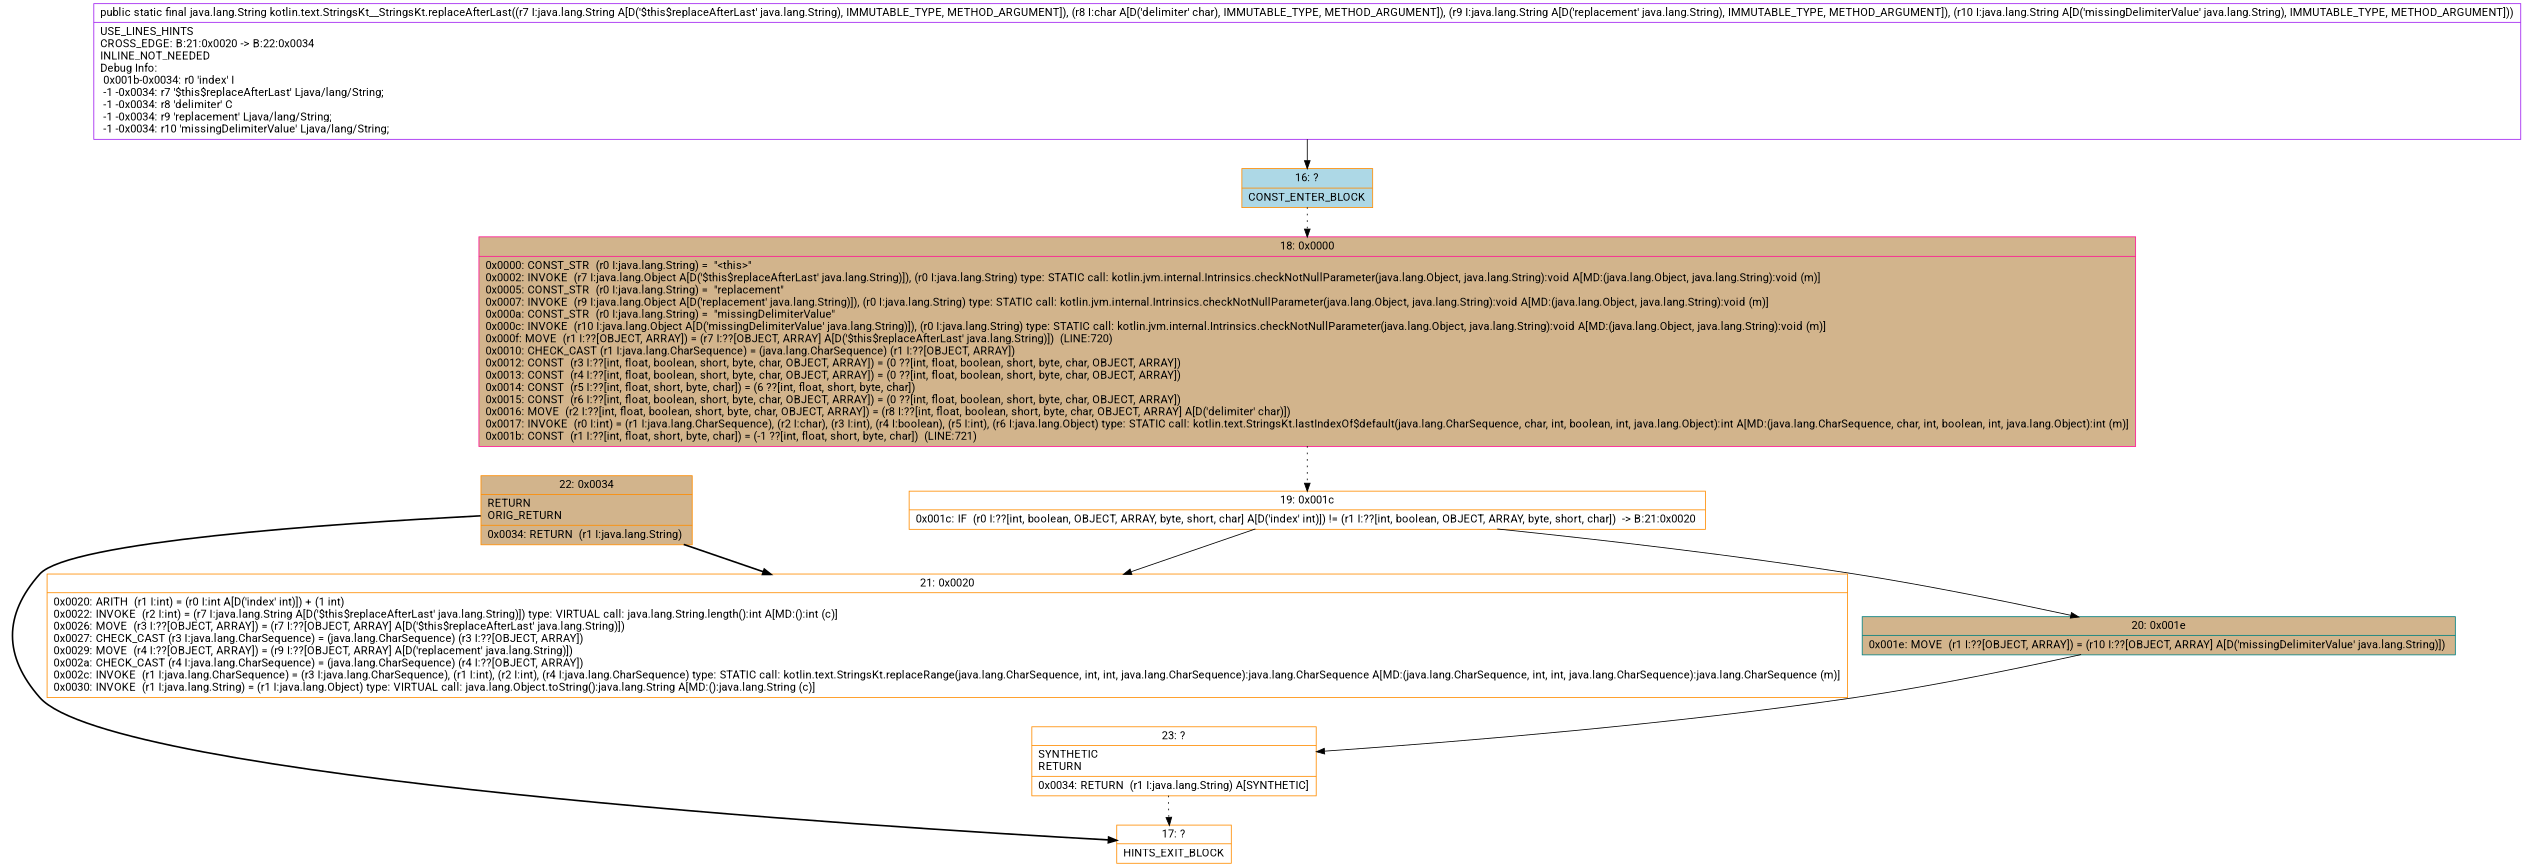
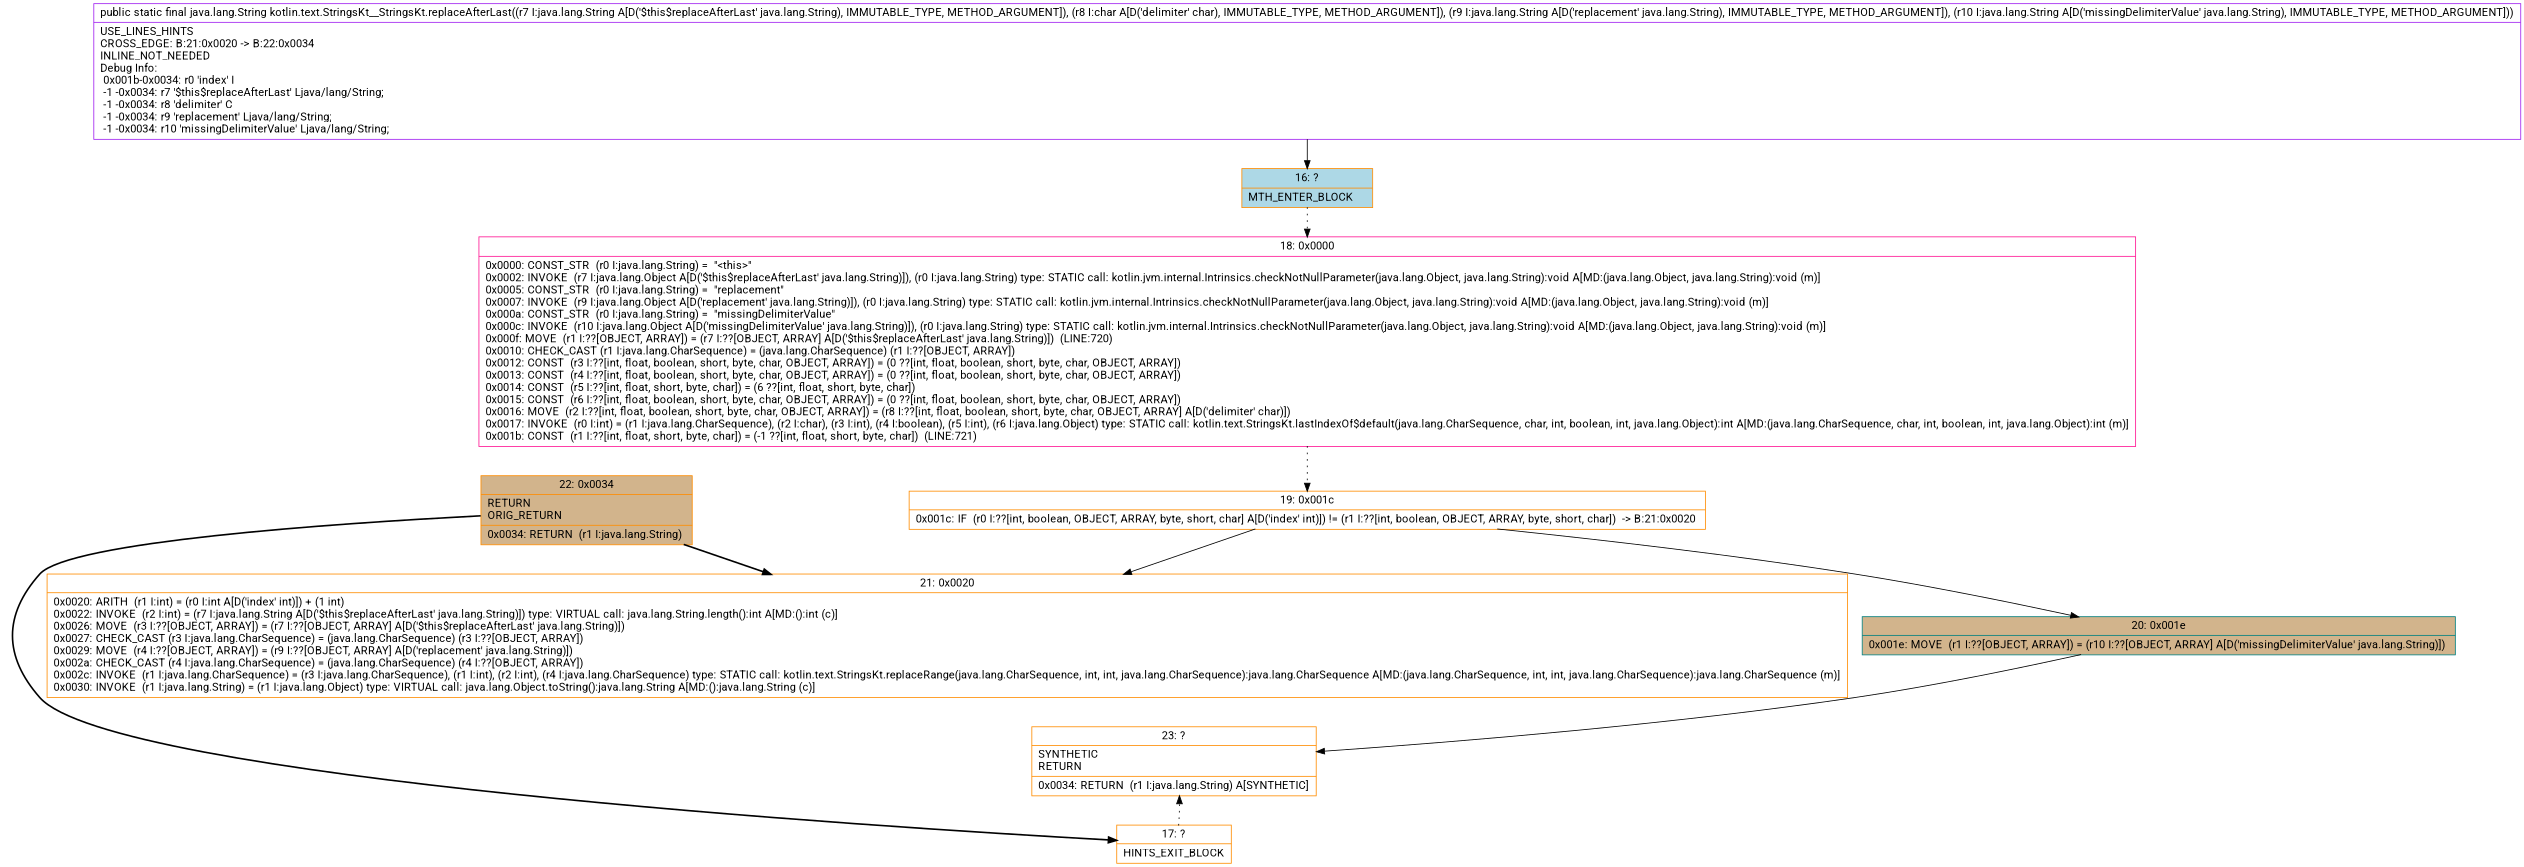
node "16: ?": text "CONST_ENTER_BLOCK" -> "MTH_ENTER_BLOCK"
node "18: 0x0000": fillcolor tan -> white
edge "23: ?" -> "17: ?": reversed
